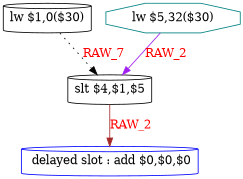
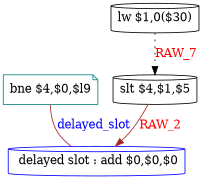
node "lw $5,32($30)": removed
node "bne $4,$0,$l9": added
